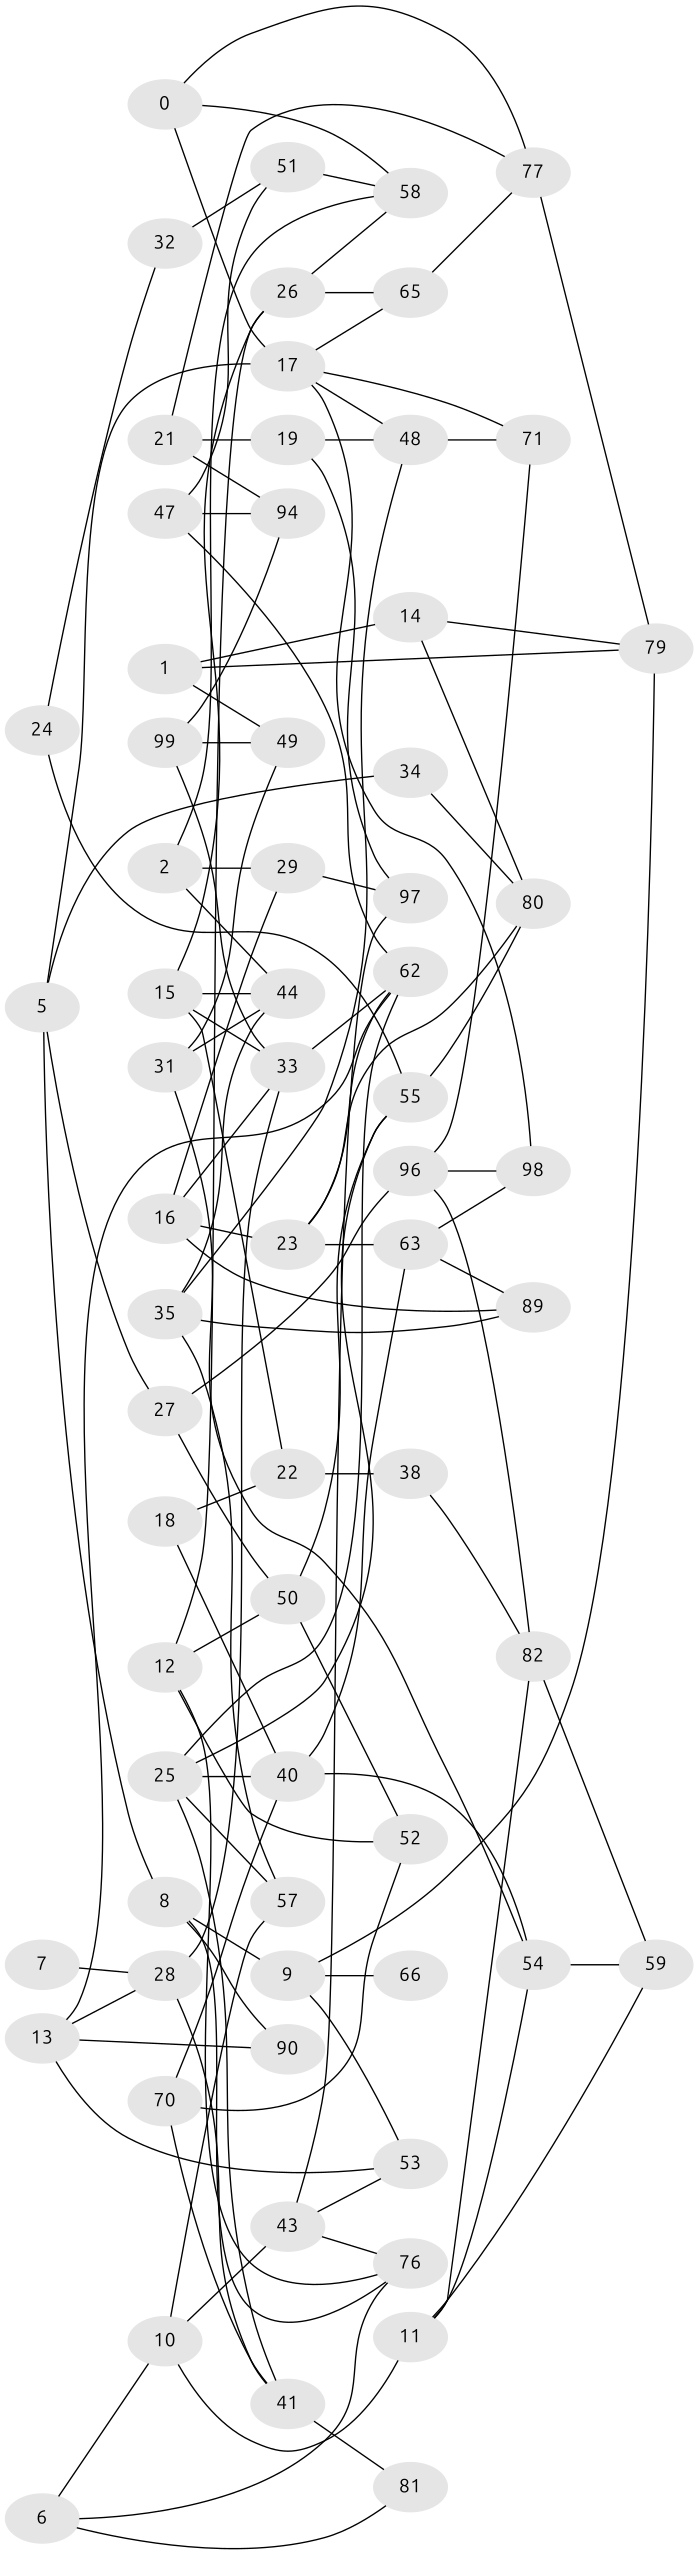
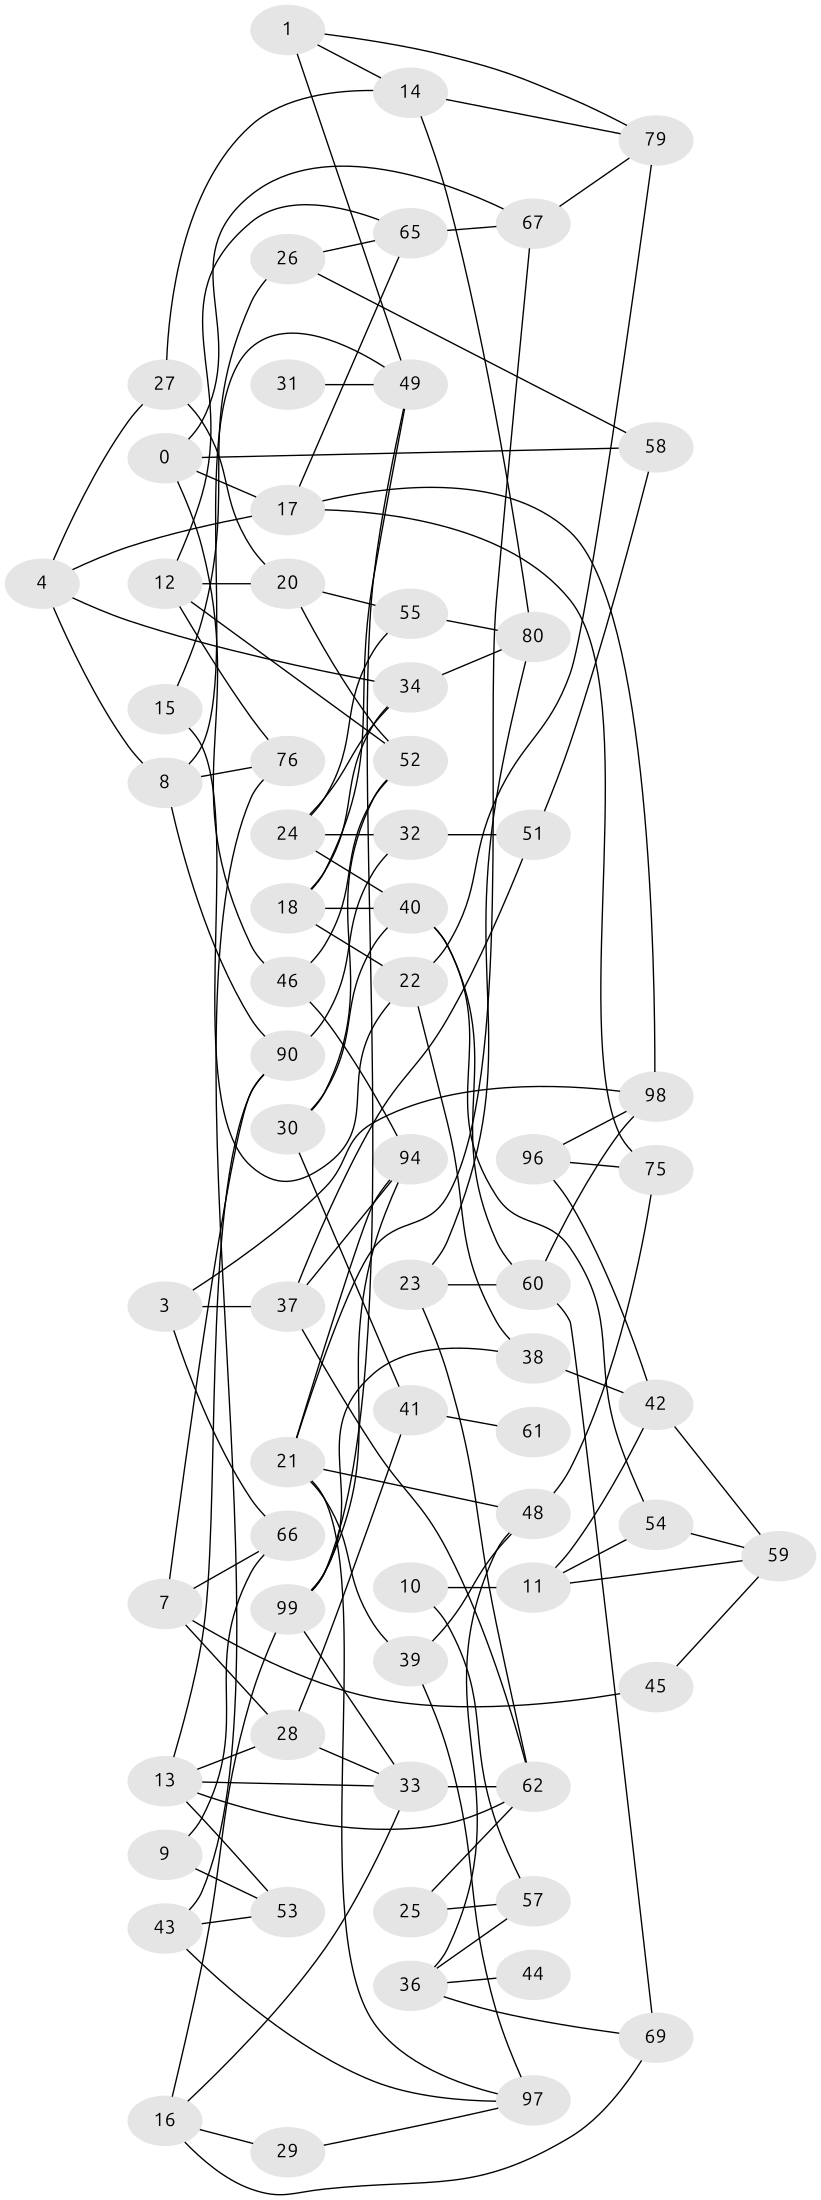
node "77": label "77" -> "67"
edge "17" -- "48": now "21" -- "48"
node "19": label "19" -> "39"
node "71": label "71" -> "75"
node "47": label "47" -> "37"
edge "49" -- "18": added
edge "34" -- "24": added
edge "34" -- "18": added
node "2": removed
edge "26" -- "12": now "65" -- "12"
edge "32" -- "90": added
node "46": added
edge "15" -- "44": removed
node "5": label "5" -> "4"
edge "44" -- "31": removed
edge "15" -- "33": now "13" -- "33"
edge "16" -- "23": now "16" -- "99"
node "63": label "63" -> "60"
node "3": added
node "89": label "89" -> "69"
edge "96" -- "27": now "14" -- "27"
node "35": label "35" -> "36"
edge "90" -- "7": added
edge "79" -- "9": now "79" -- "22"
edge "38" -- "99": added
edge "55" -- "25": removed
edge "31" -- "54": removed
edge "66" -- "7": added
node "50": label "50" -> "20"
node "82": label "82" -> "42"
node "45": added
edge "25" -- "40": now "24" -- "40"
edge "21" -- "97": added
edge "8" -- "9": now "8" -- "49"
edge "25" -- "41": removed
node "70": label "70" -> "30"
edge "43" -- "10": removed
node "81": label "81" -> "61"
node "6": removed
